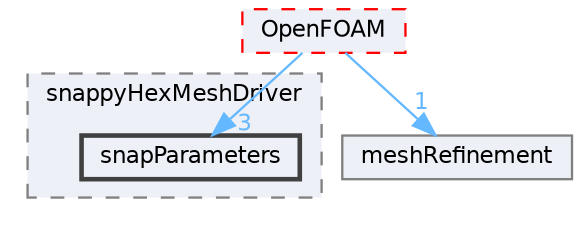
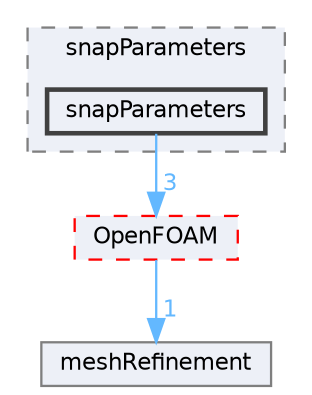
edge "OpenFOAM" -> "snapParameters": reversed
cluster "snappyHexMeshDriver": label "snappyHexMeshDriver" -> "snapParameters"
